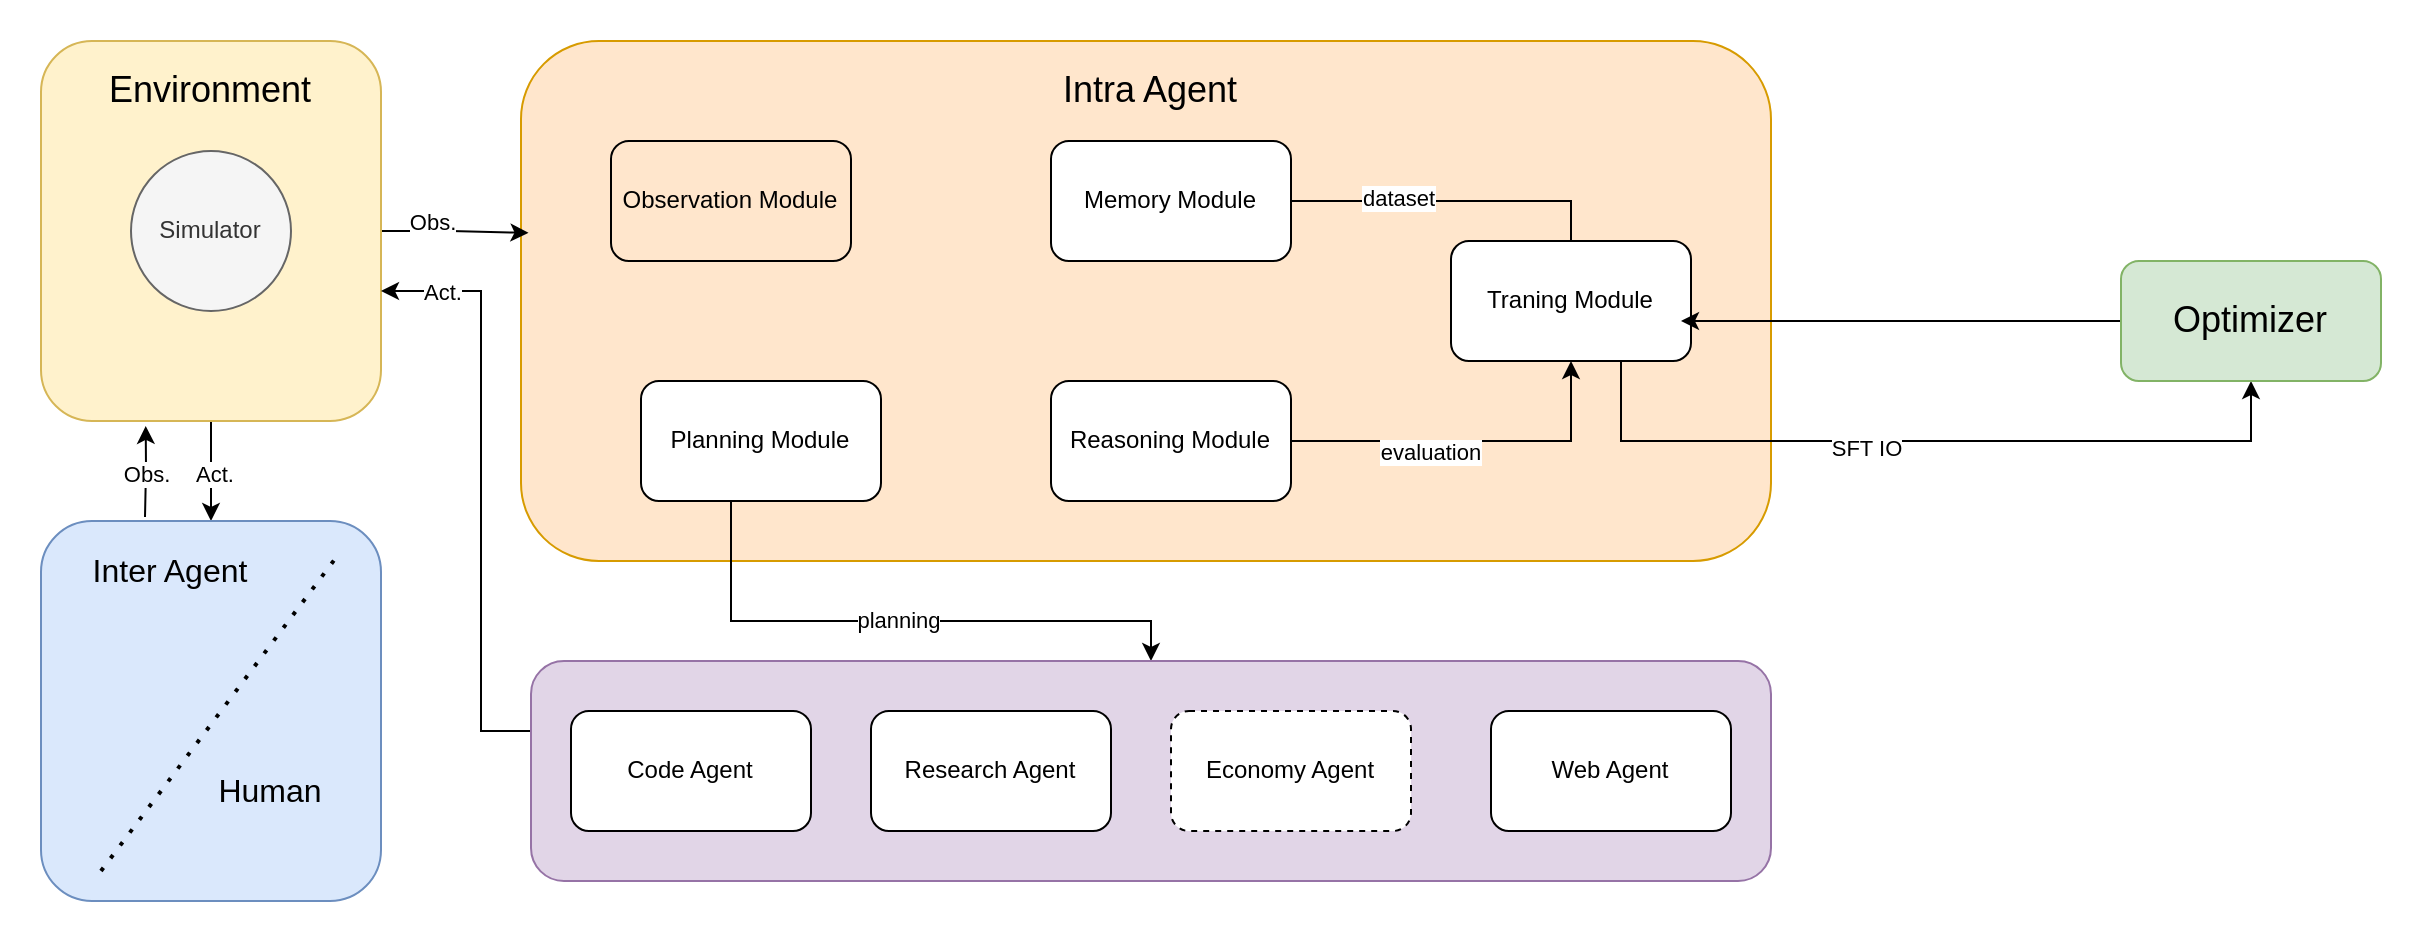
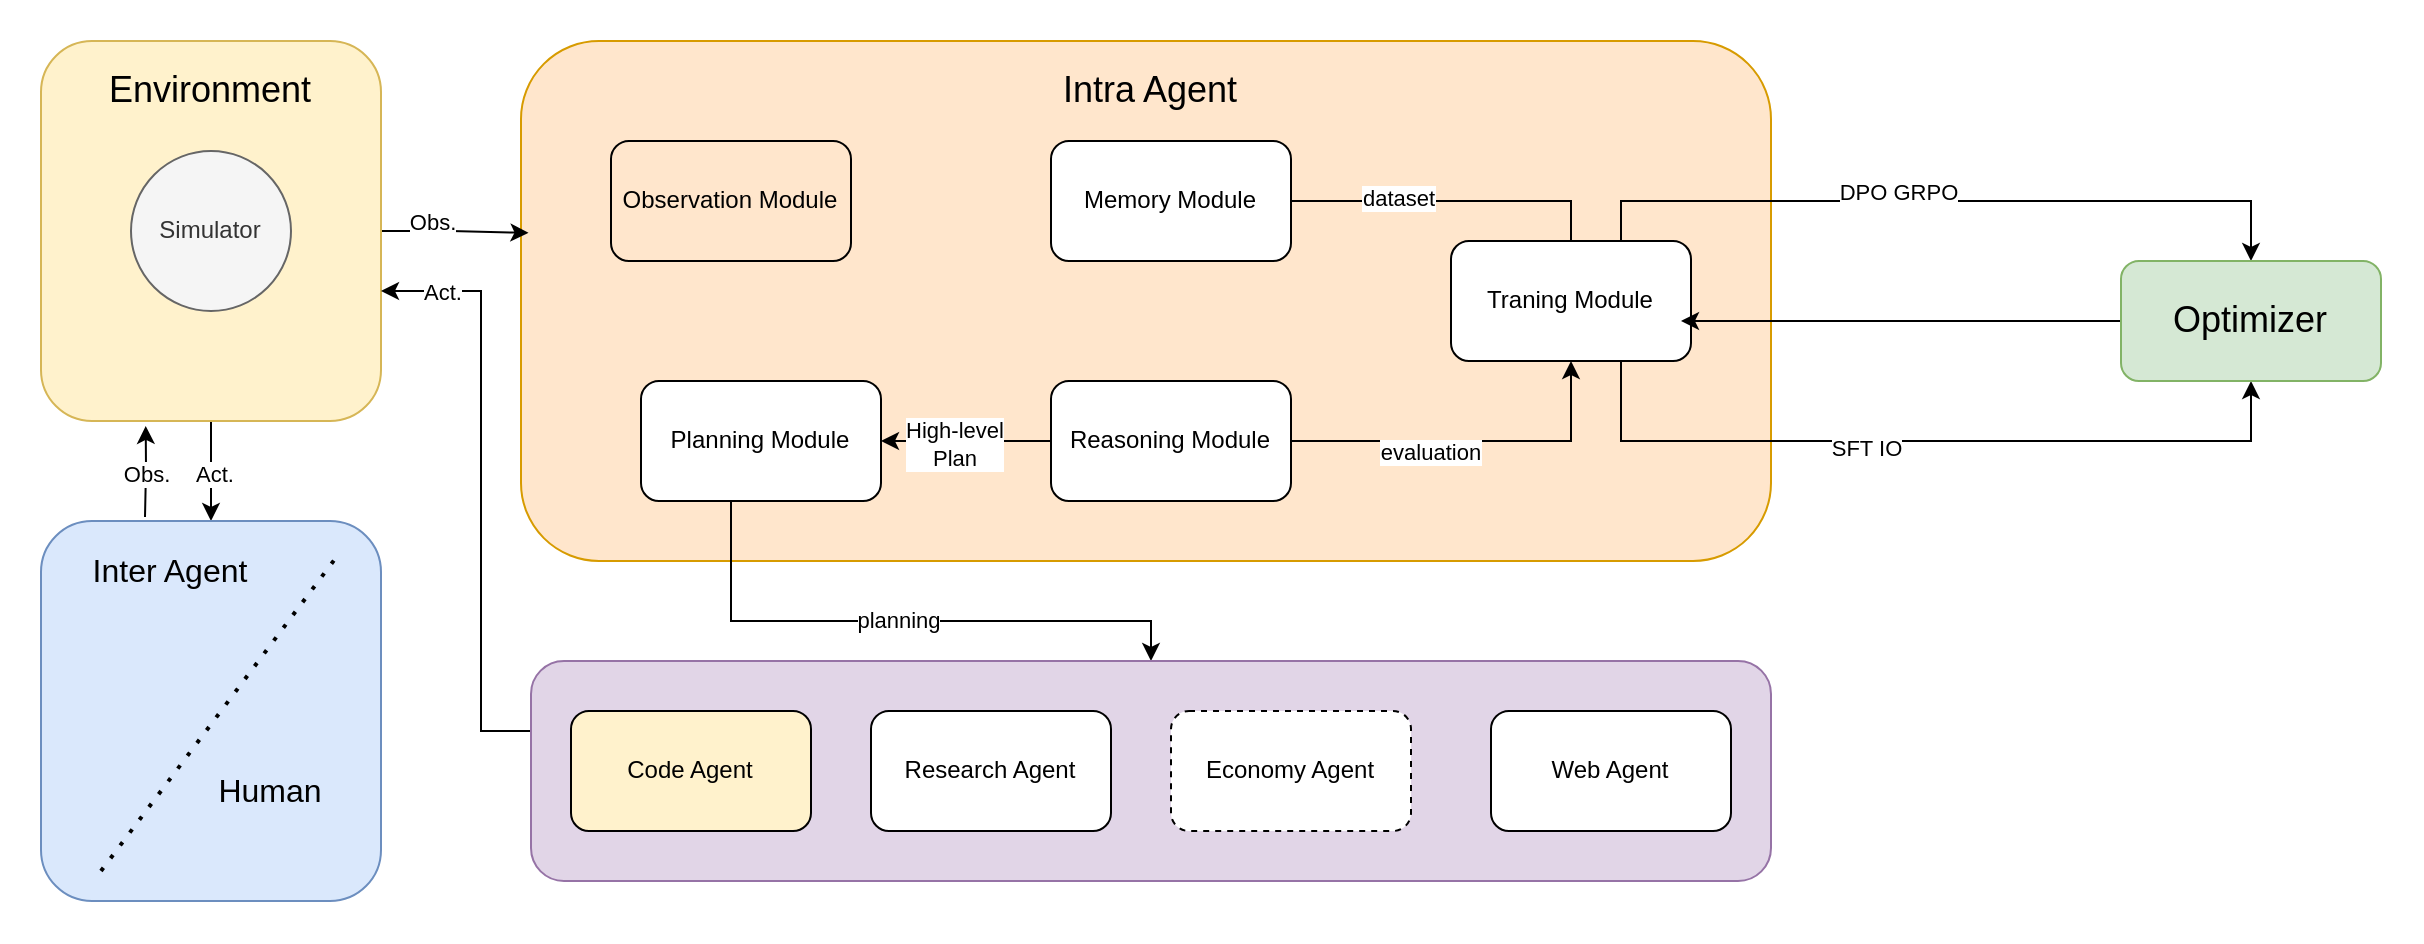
edge "Traning Module" -> "Optimizer": added, label "DPO GRPO"
edge "Reasoning Module" -> "Planning Module": added, label "High-level Plan"
node "Code Agent": fillcolor #ffffff -> #fff2cc
